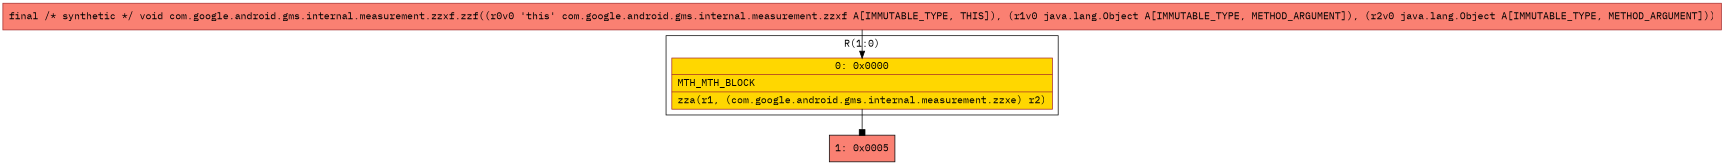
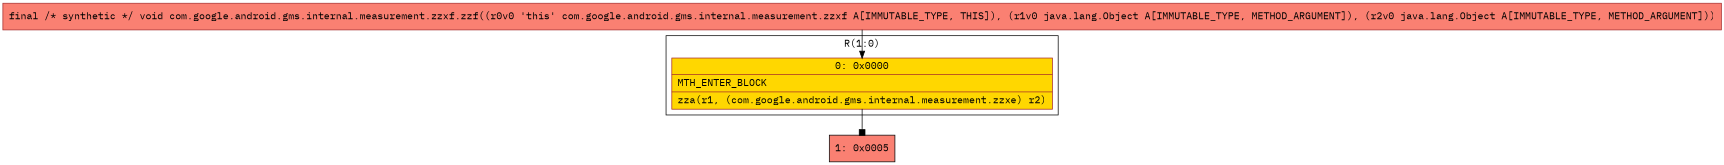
node "0: 0x0000": text "MTH_MTH_BLOCK" -> "MTH_ENTER_BLOCK"
